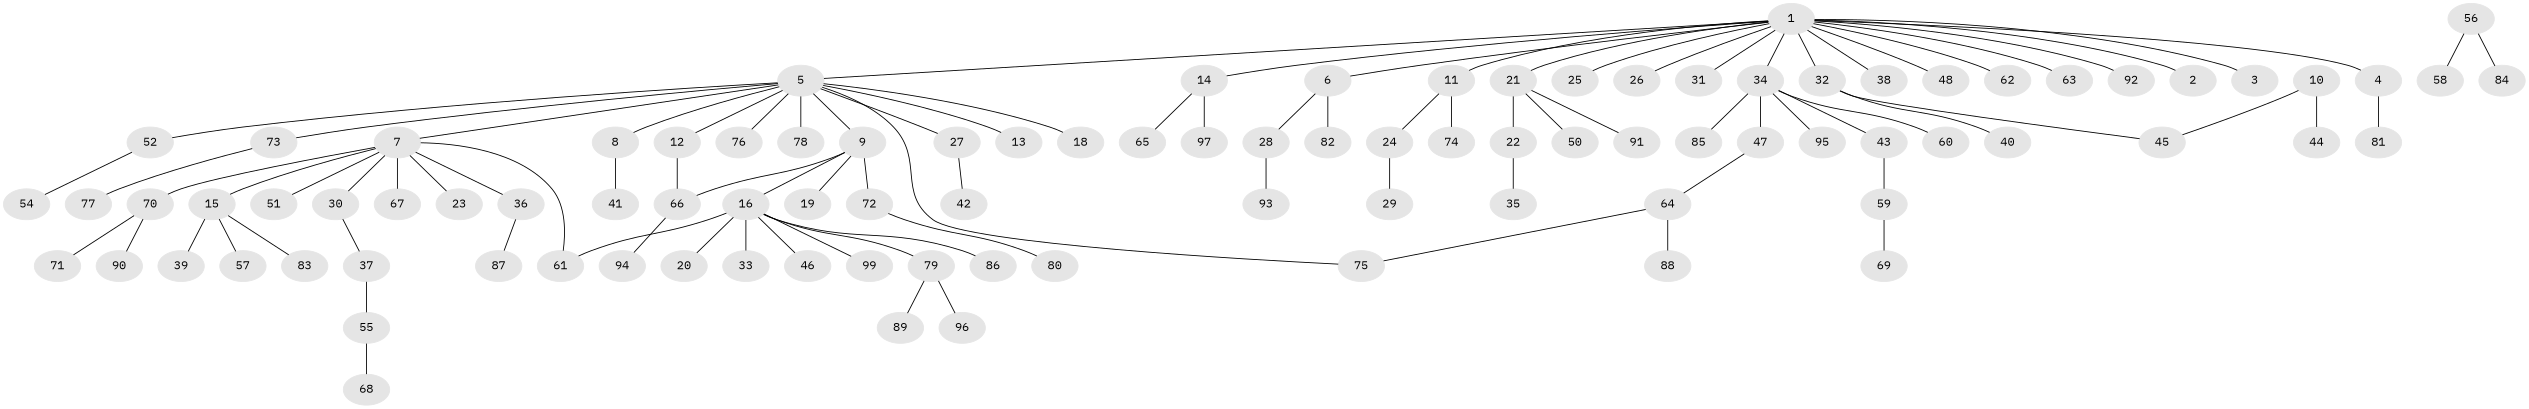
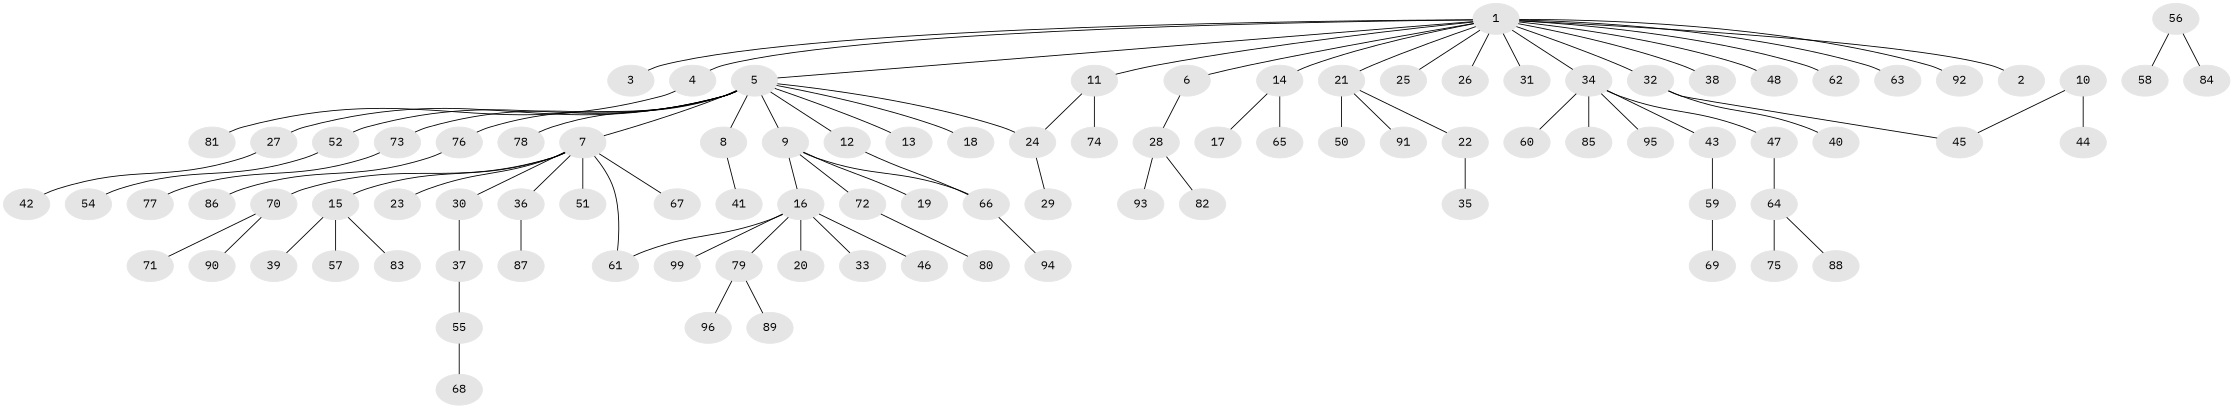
edge "6" -- "82": now "28" -- "82"
node "97": label "97" -> "17"
edge "16" -- "86": now "76" -- "86"
edge "5" -- "75": now "5" -- "24"
